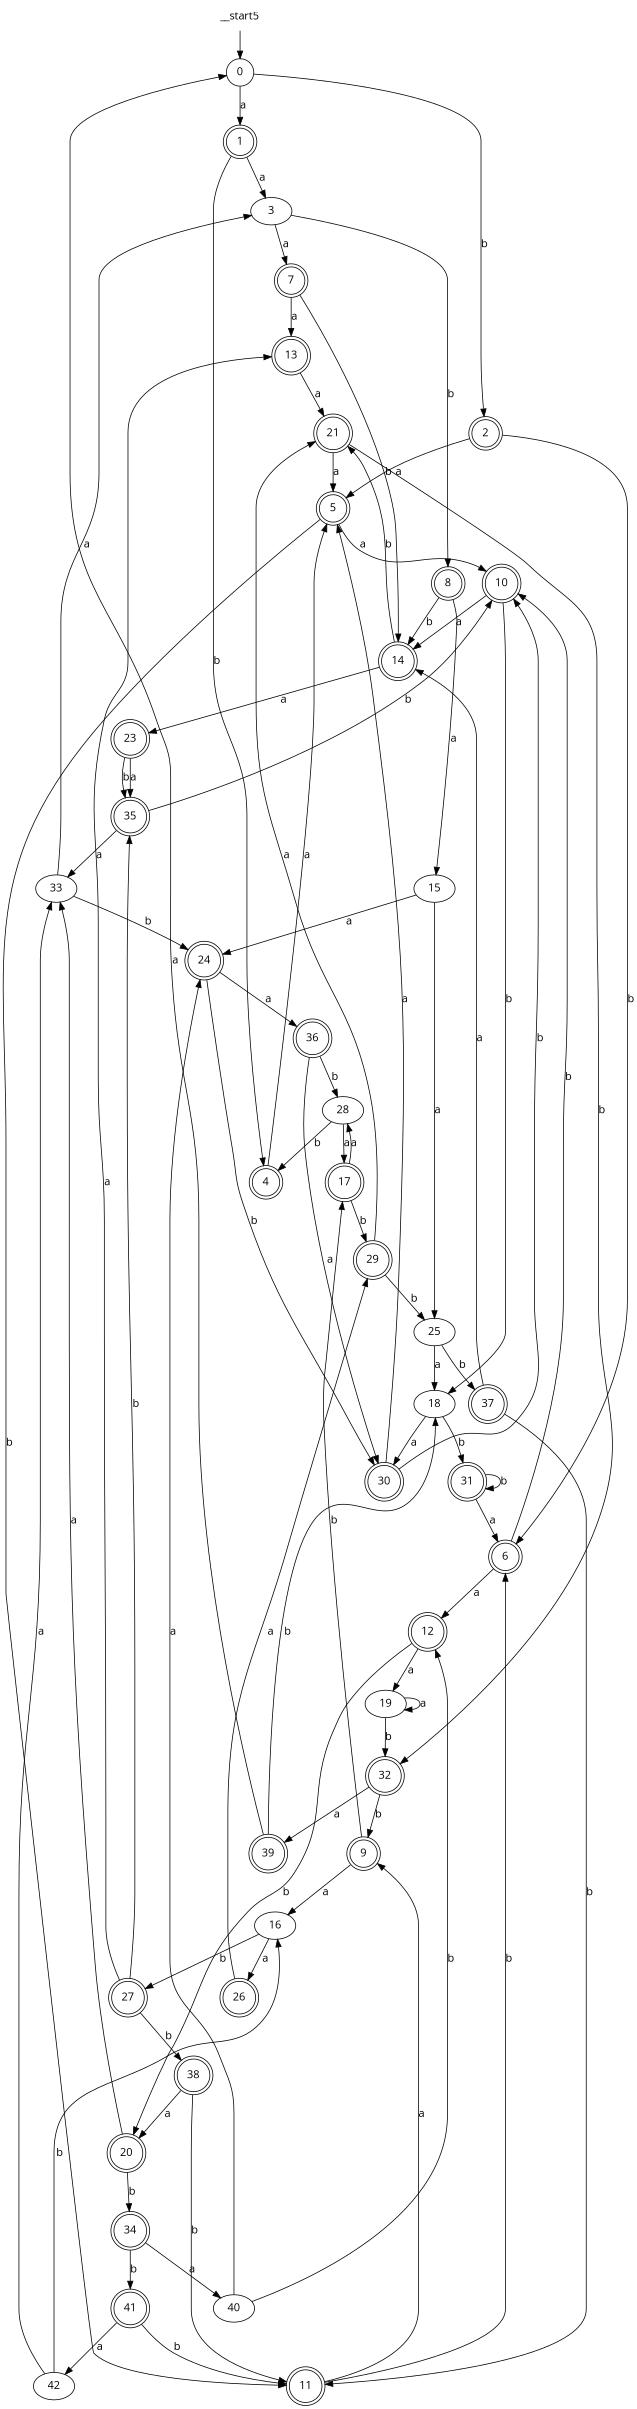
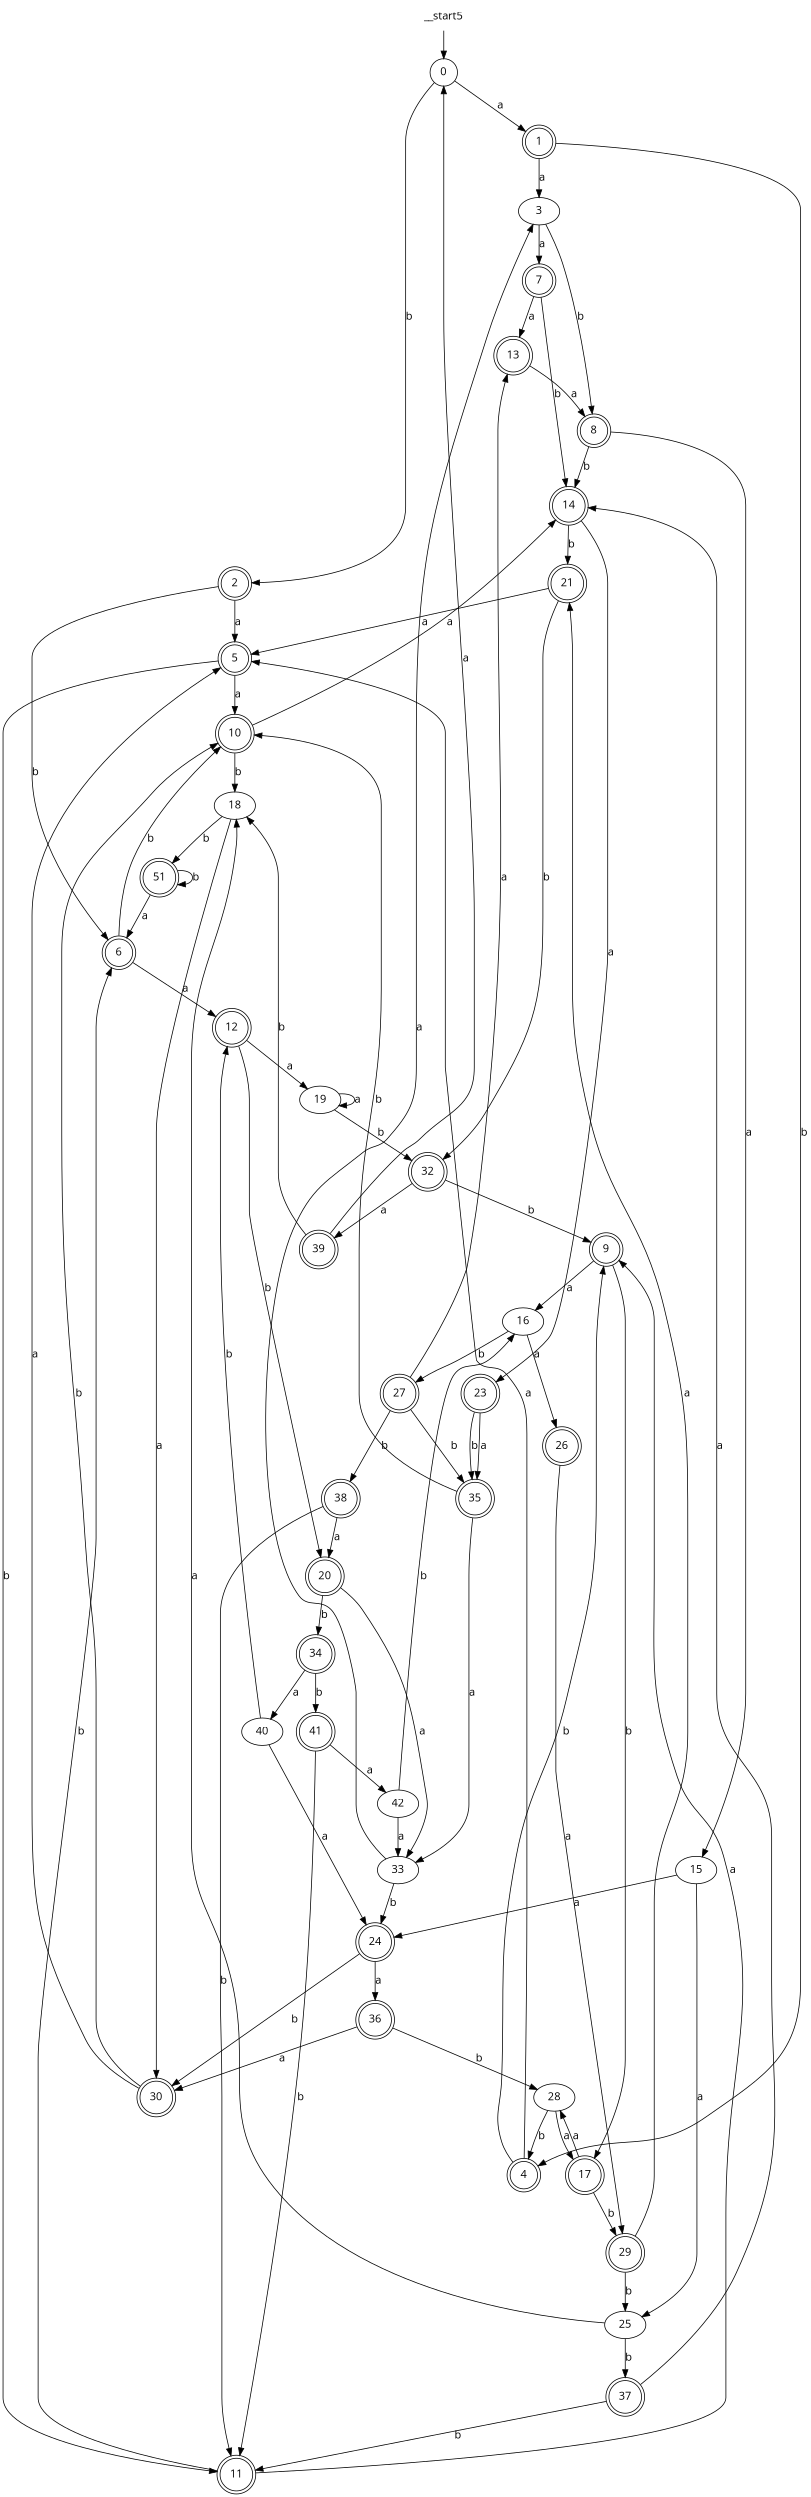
edge "13" -> "21": now "13" -> "8"
node "31": label "31" -> "51"
edge "4" -> "9": added, label "b"
